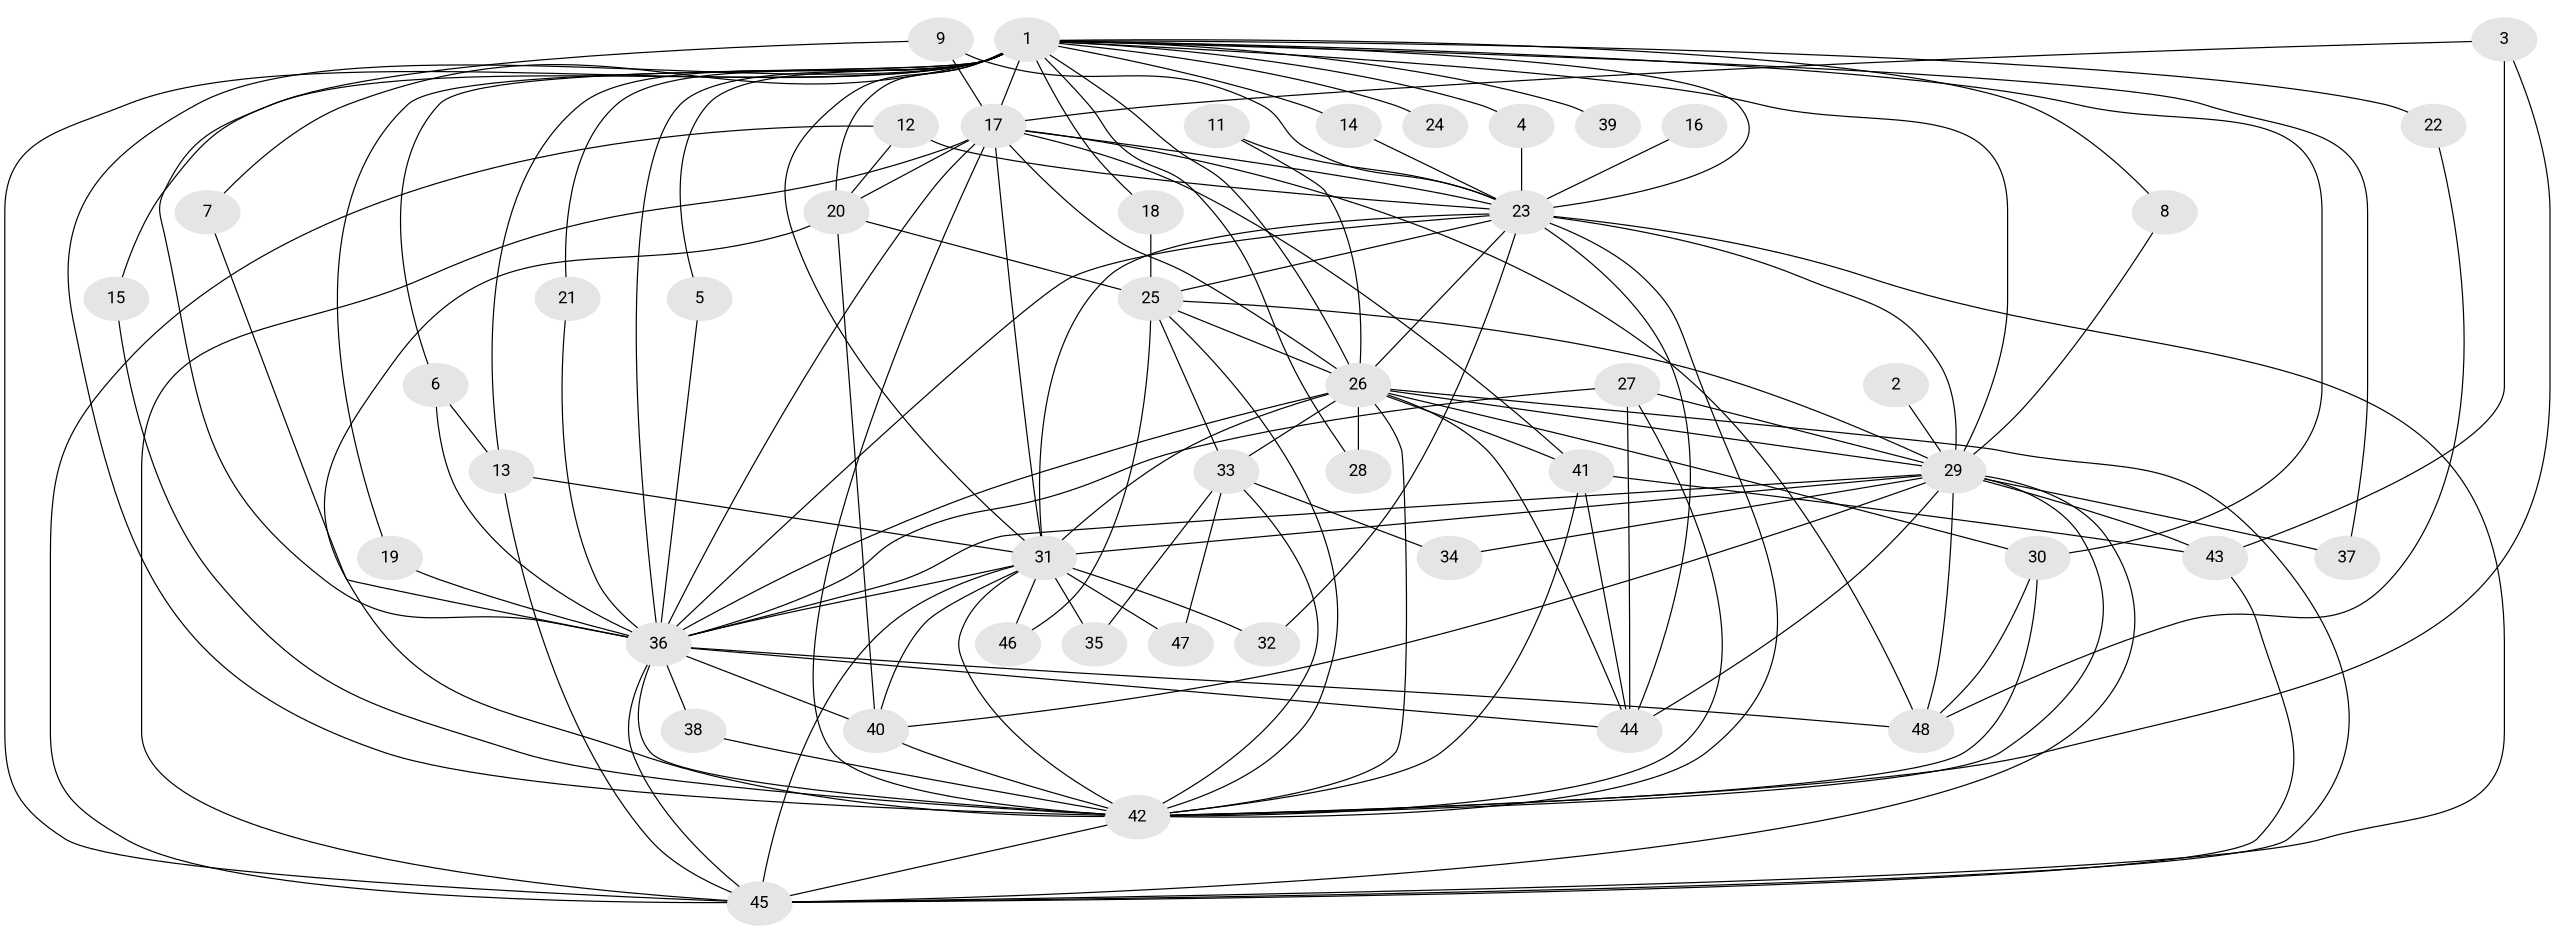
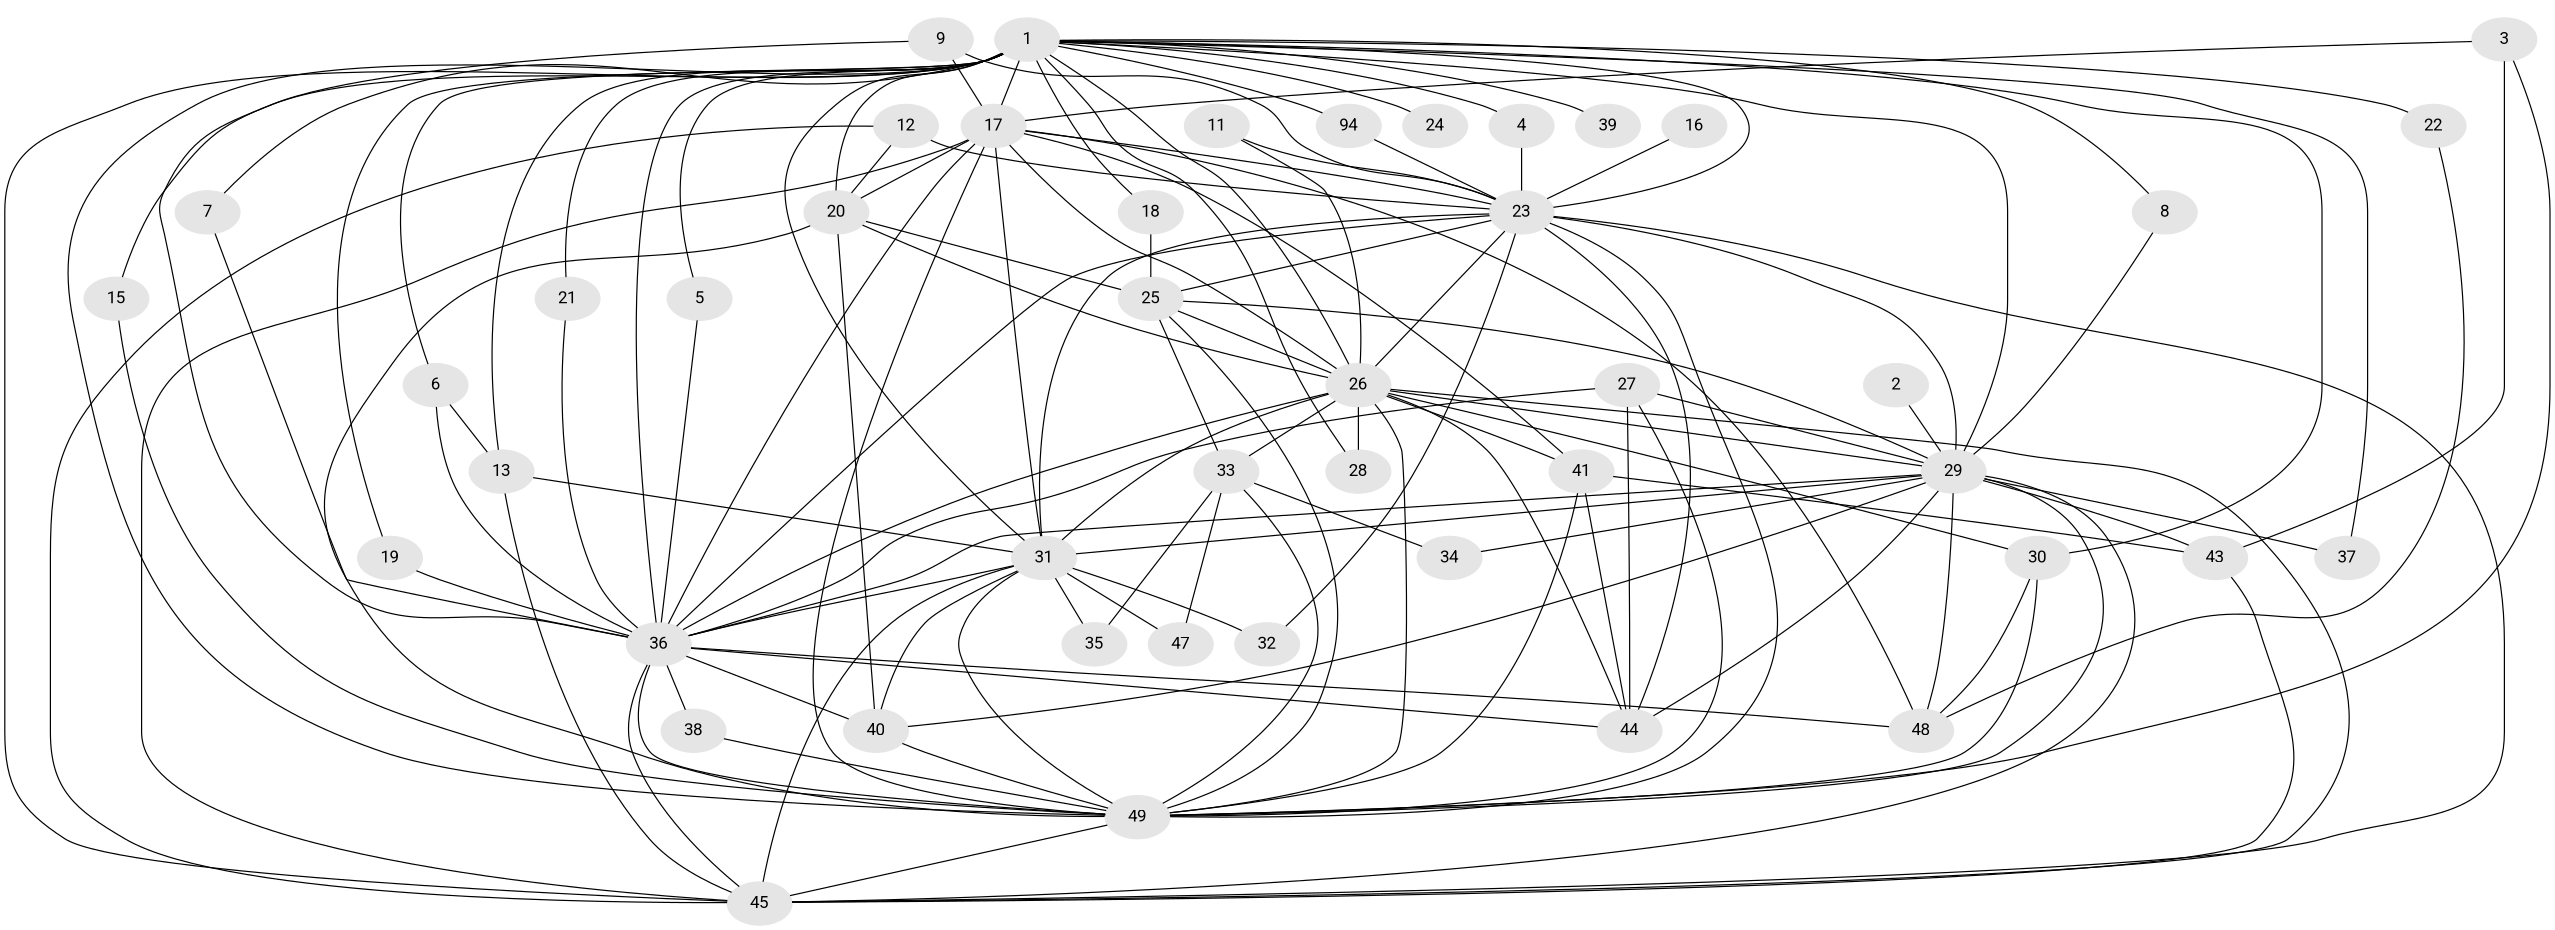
node "14": label "14" -> "94"
edge "20" -- "26": added
node "46": removed
node "42": label "42" -> "49"
